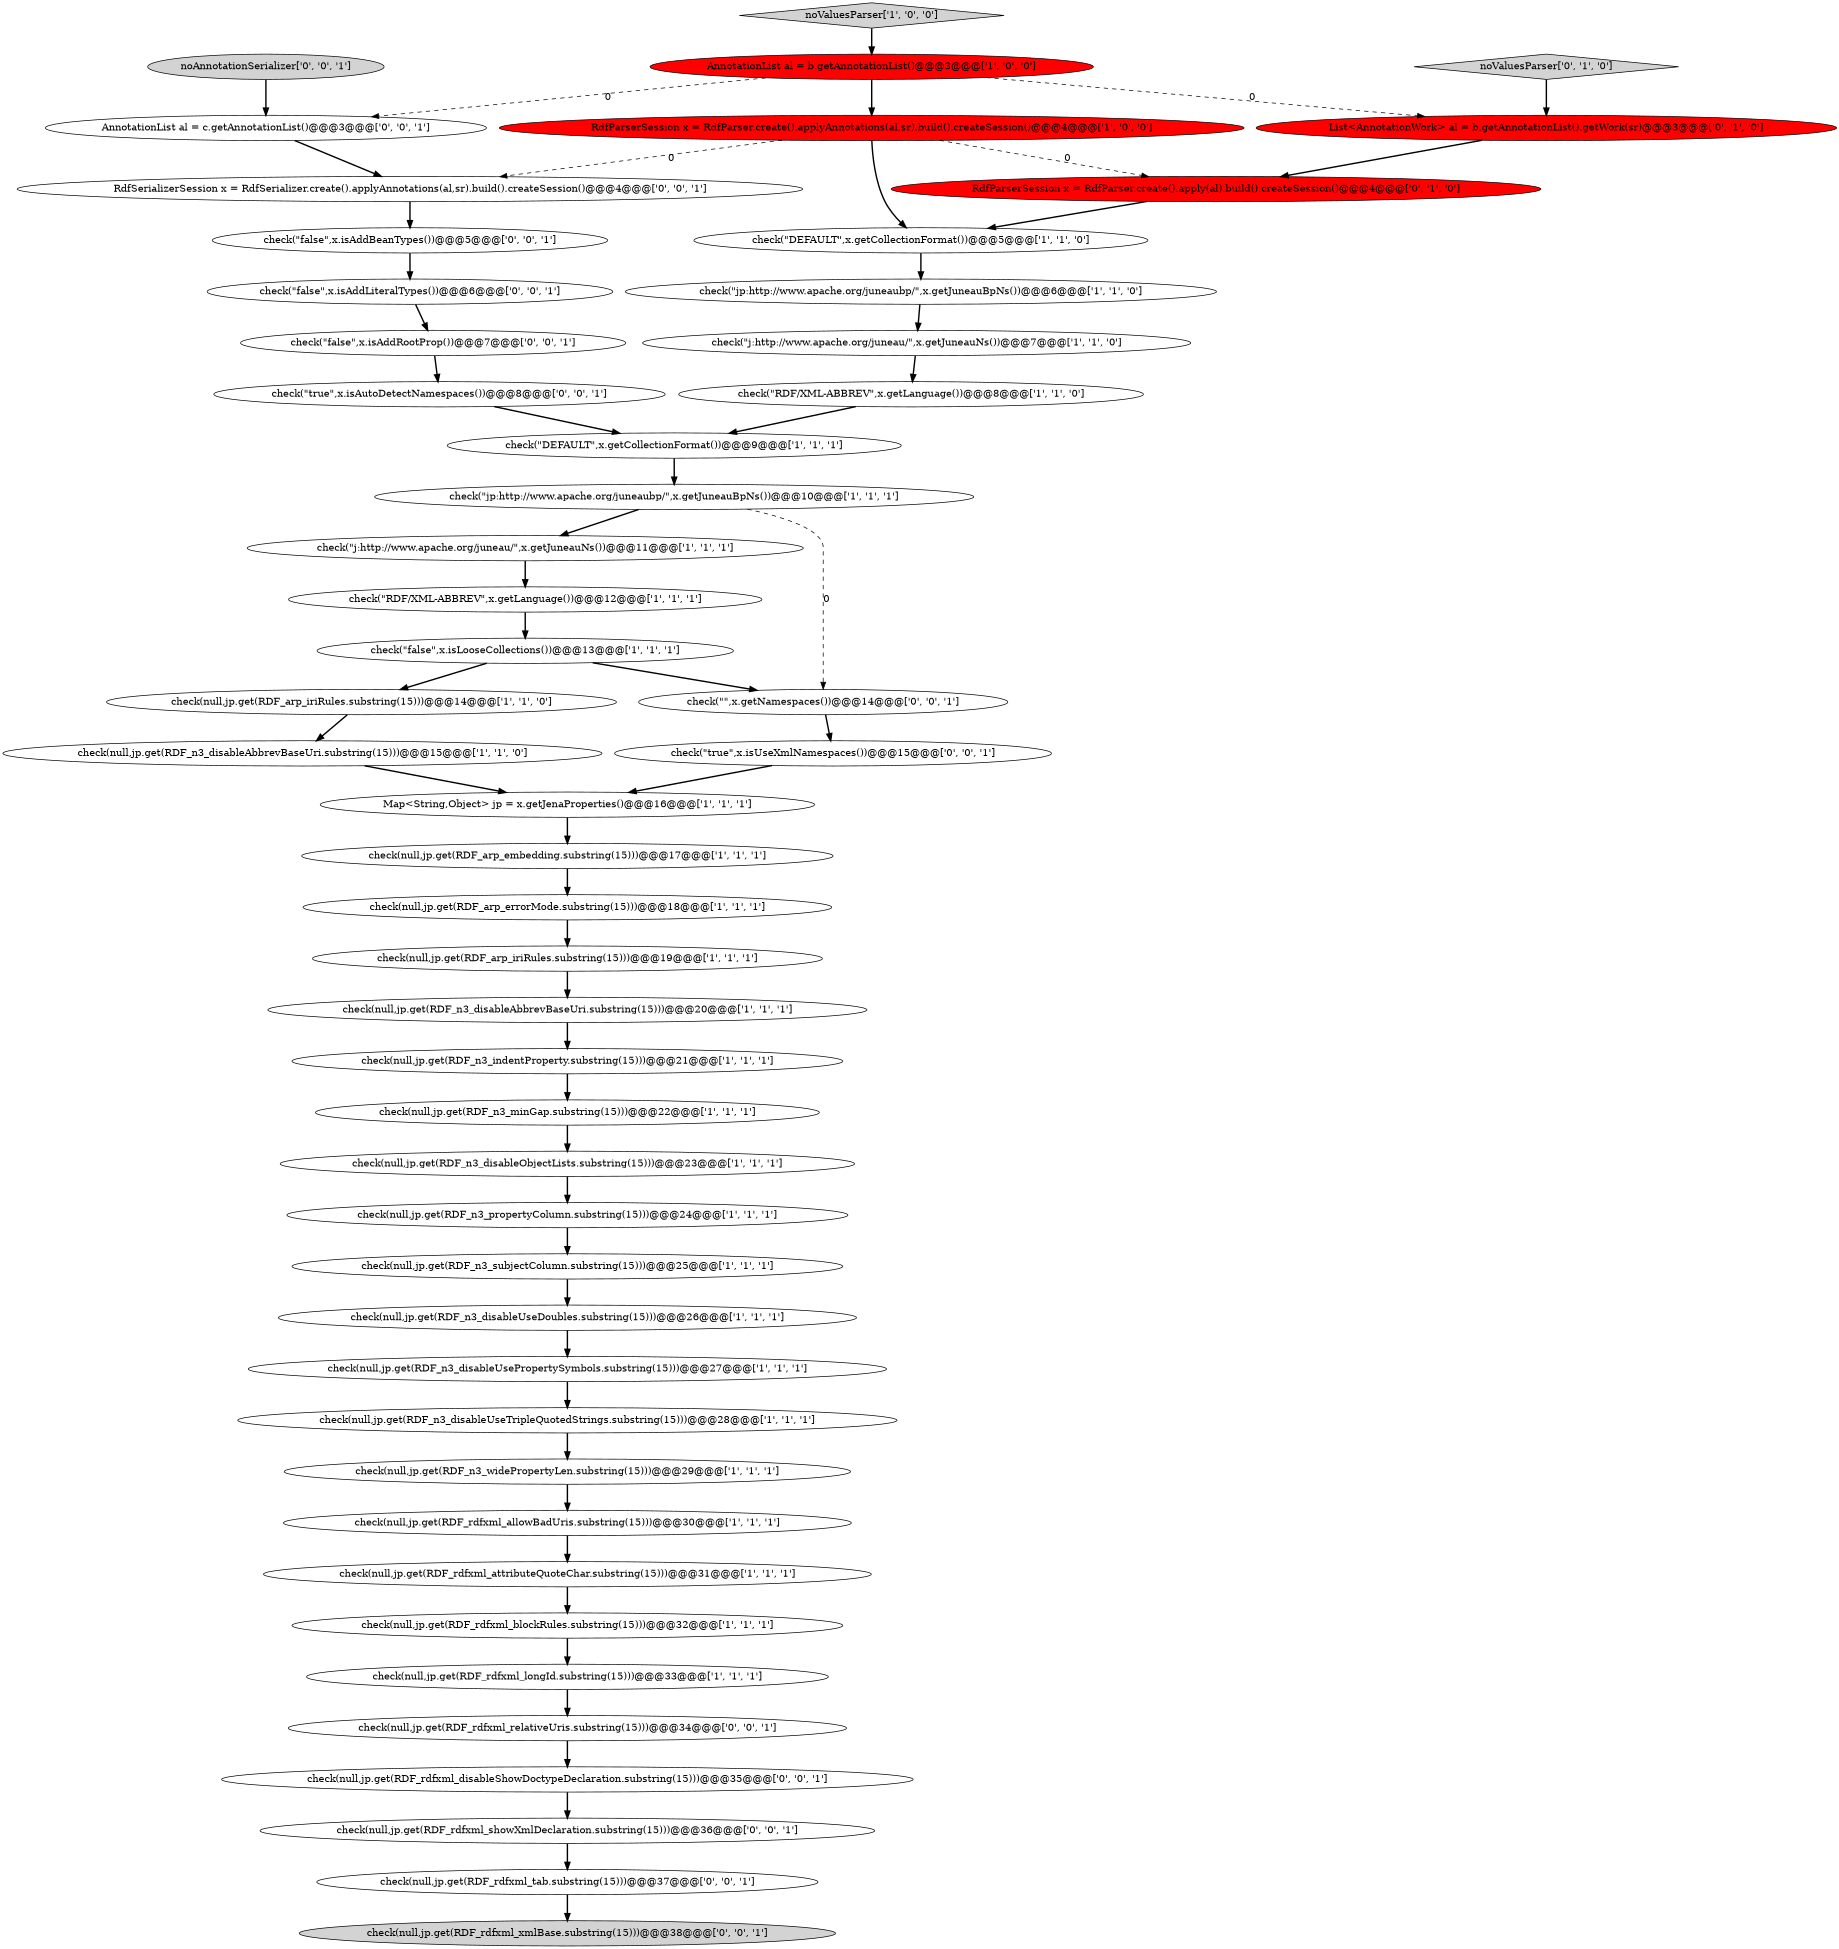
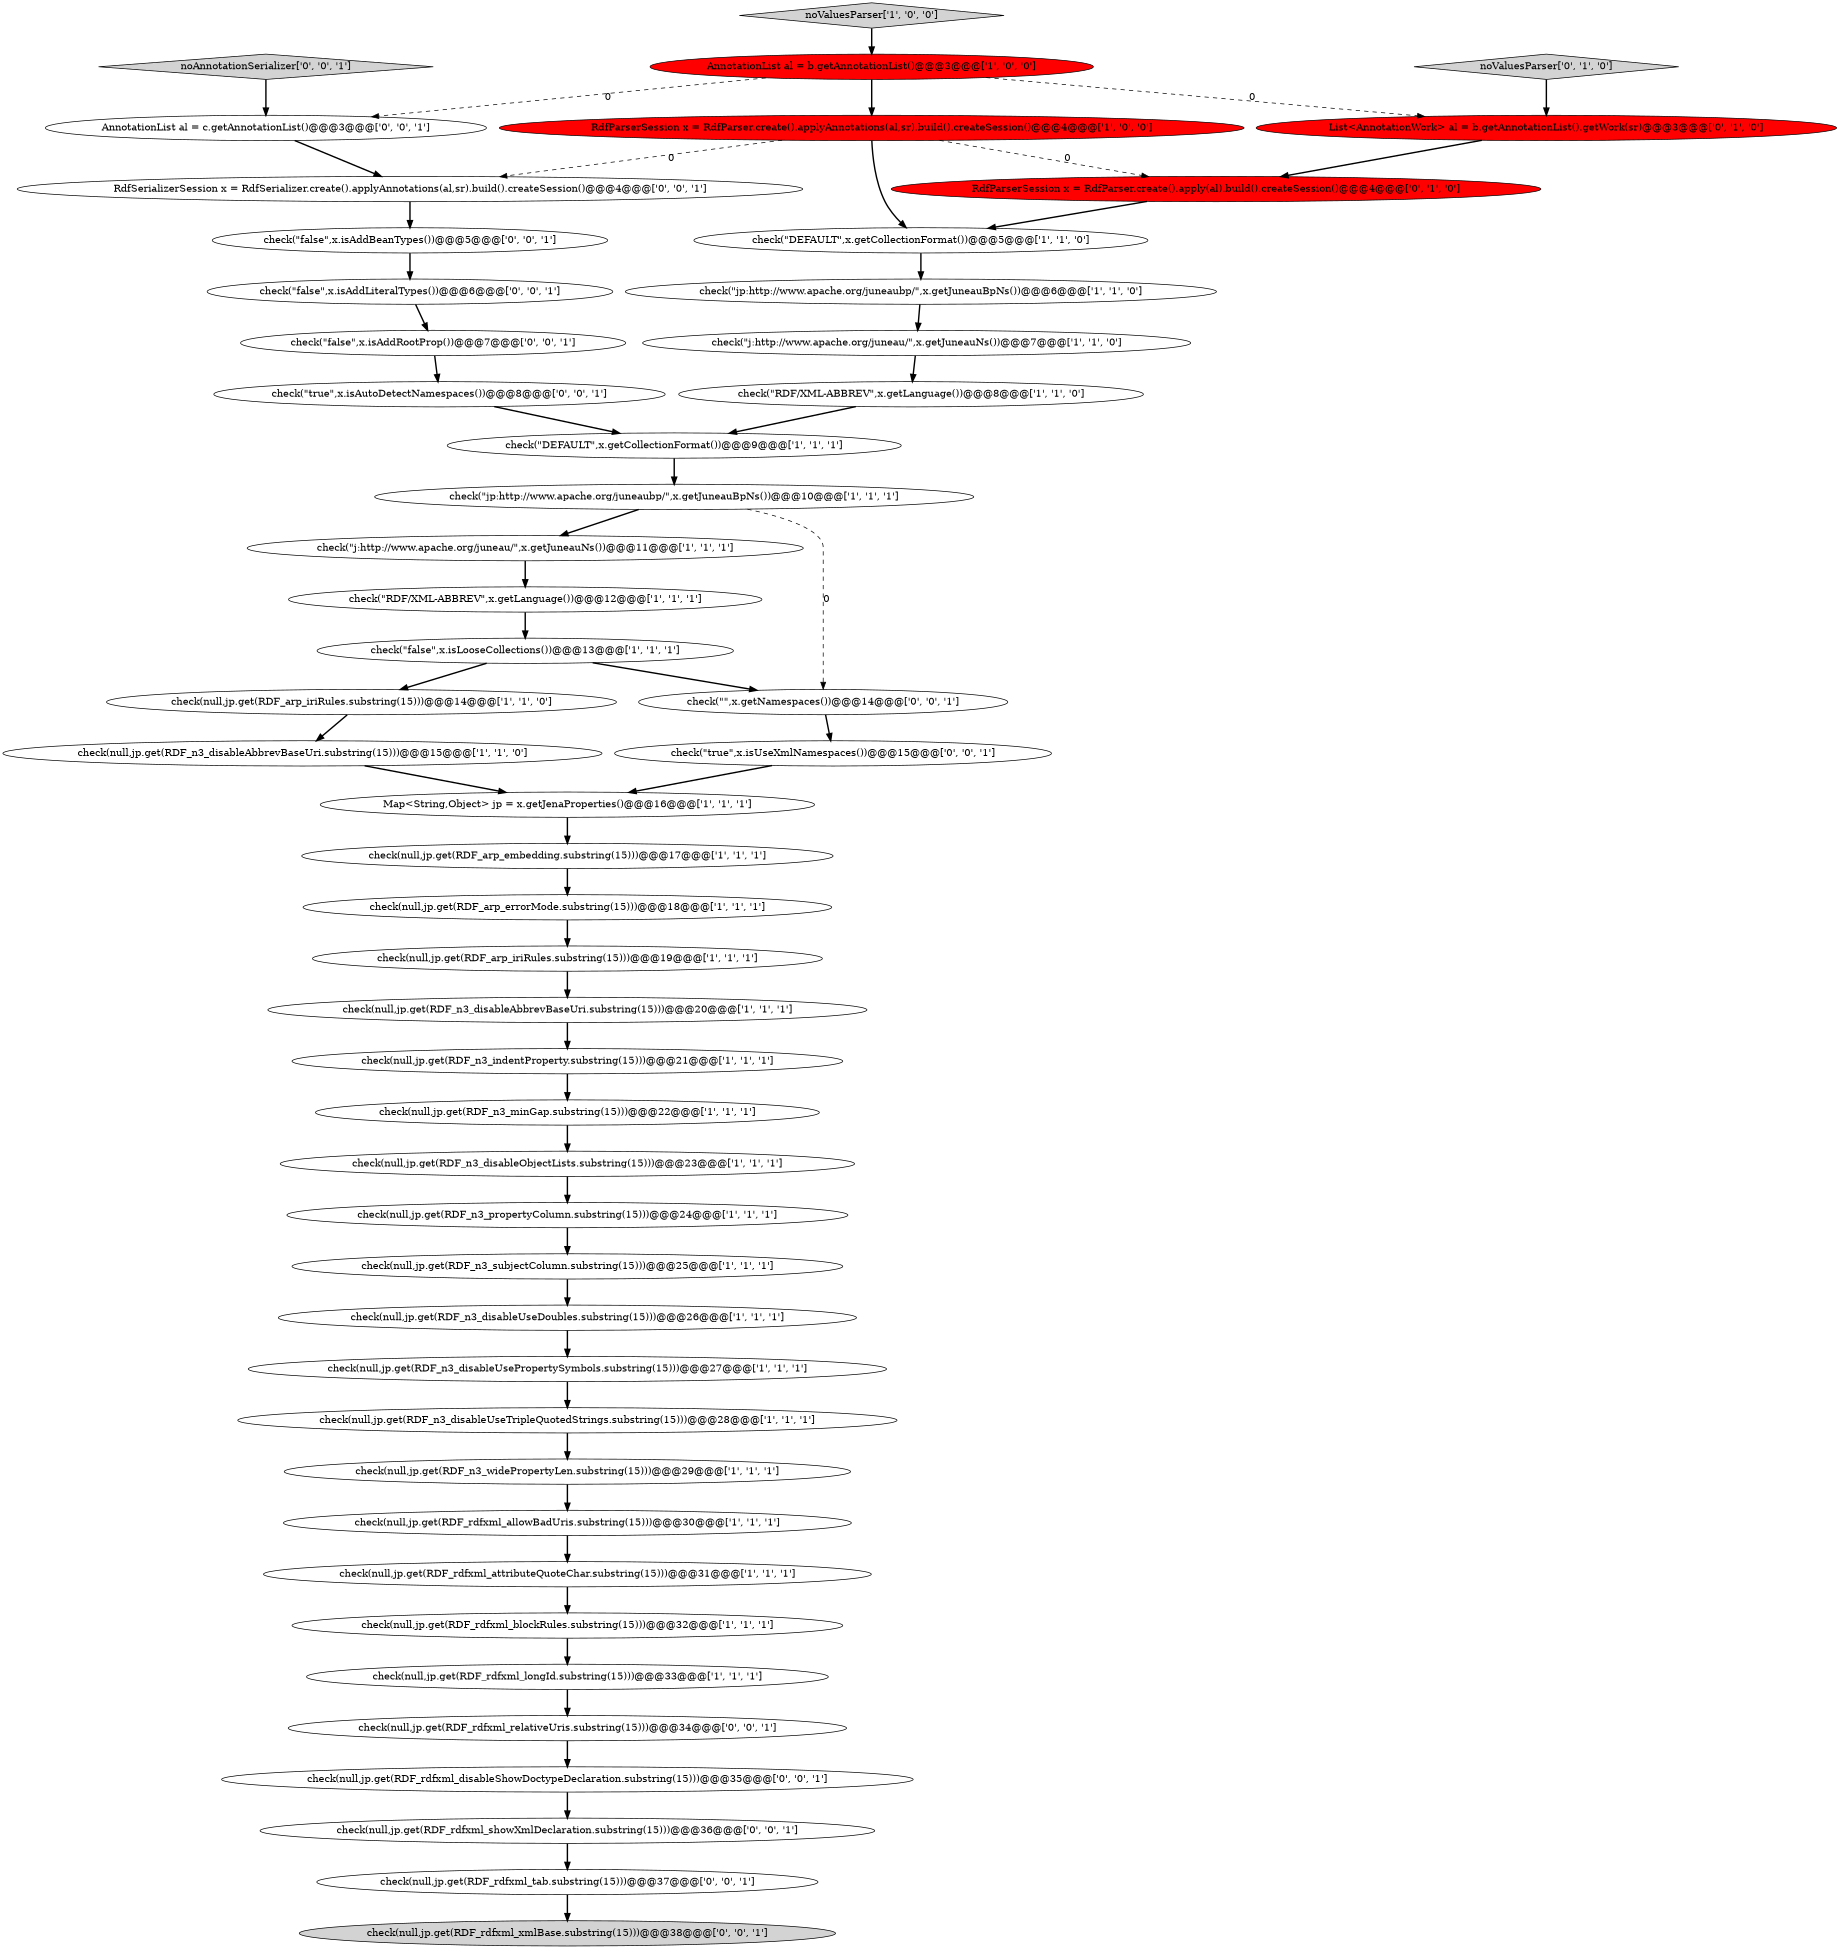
node "noAnnotationSerializer['0', '0', '1']": shape ellipse -> diamond
